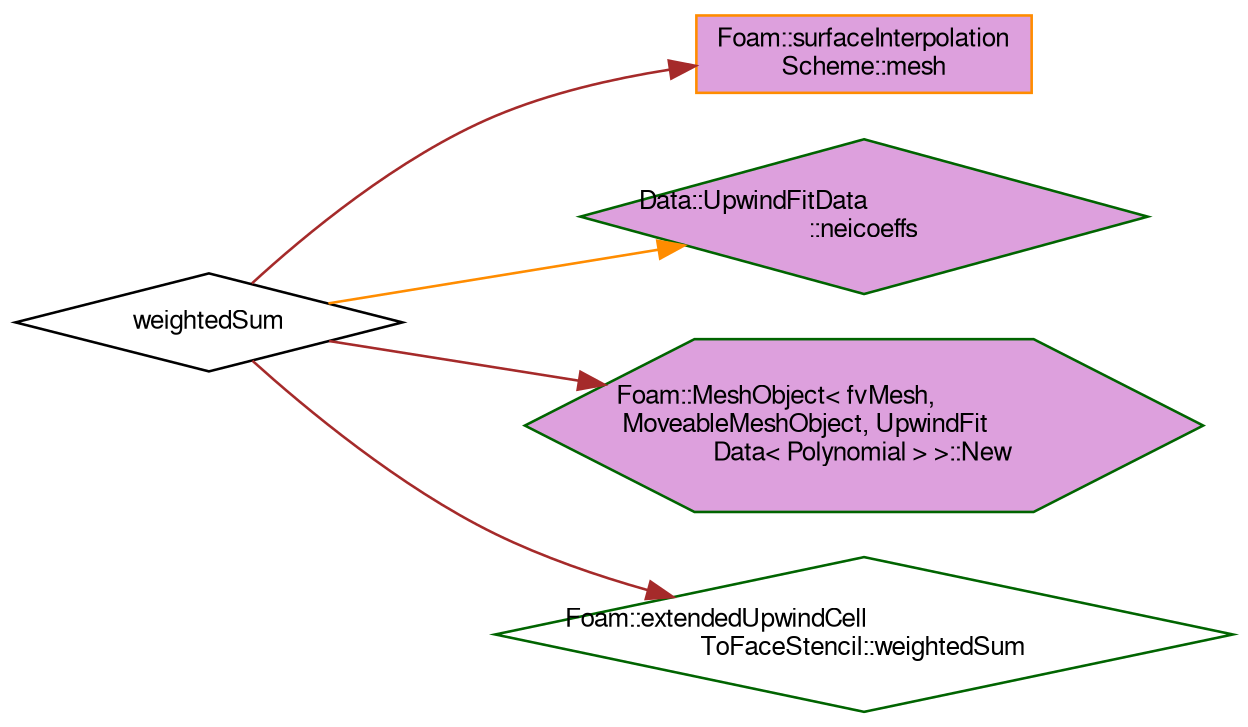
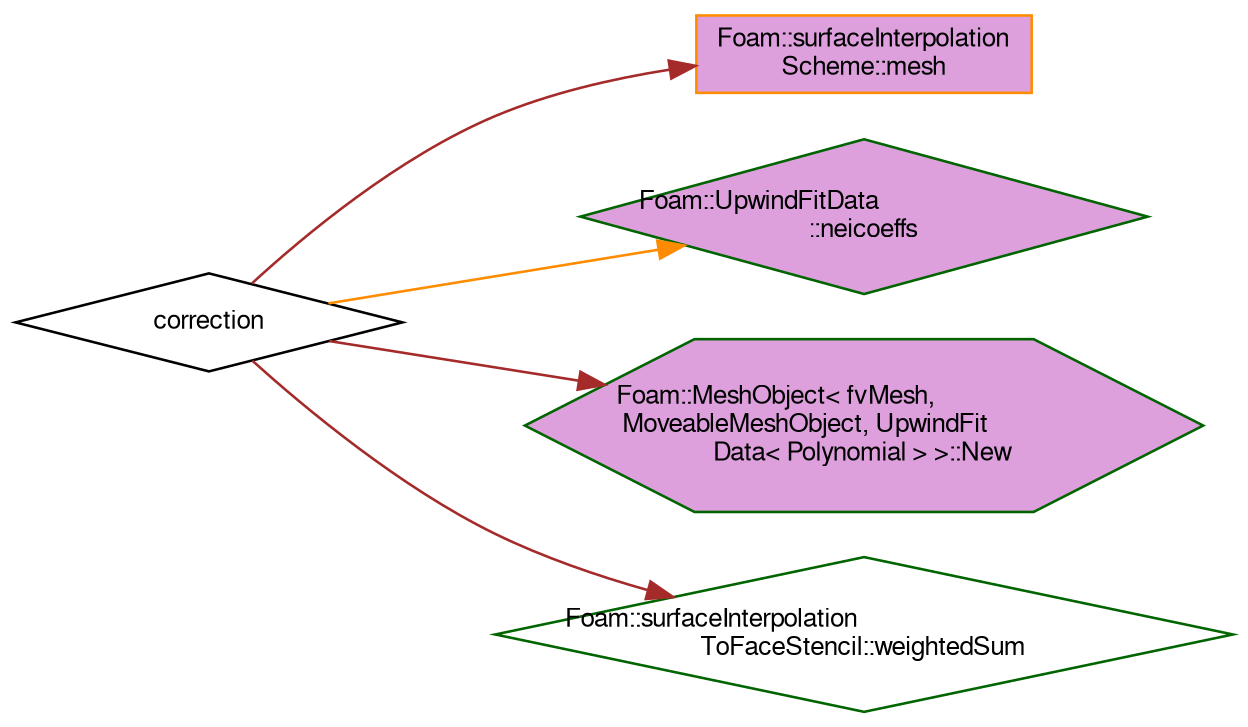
node "Data::UpwindFitData ::neicoeffs": label "Data::UpwindFitData ::neicoeffs" -> "Foam::UpwindFitData ::neicoeffs"
node "weightedSum": label "weightedSum" -> "correction"
node "Foam::extendedUpwindCell ToFaceStencil::weightedSum": label "Foam::extendedUpwindCell ToFaceStencil::weightedSum" -> "Foam::surfaceInterpolation ToFaceStencil::weightedSum"
